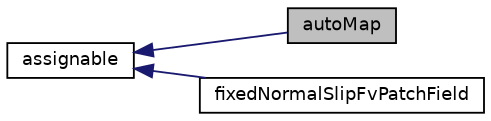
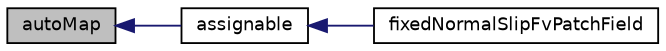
edge "autoMap" -> "assignable": reversed
